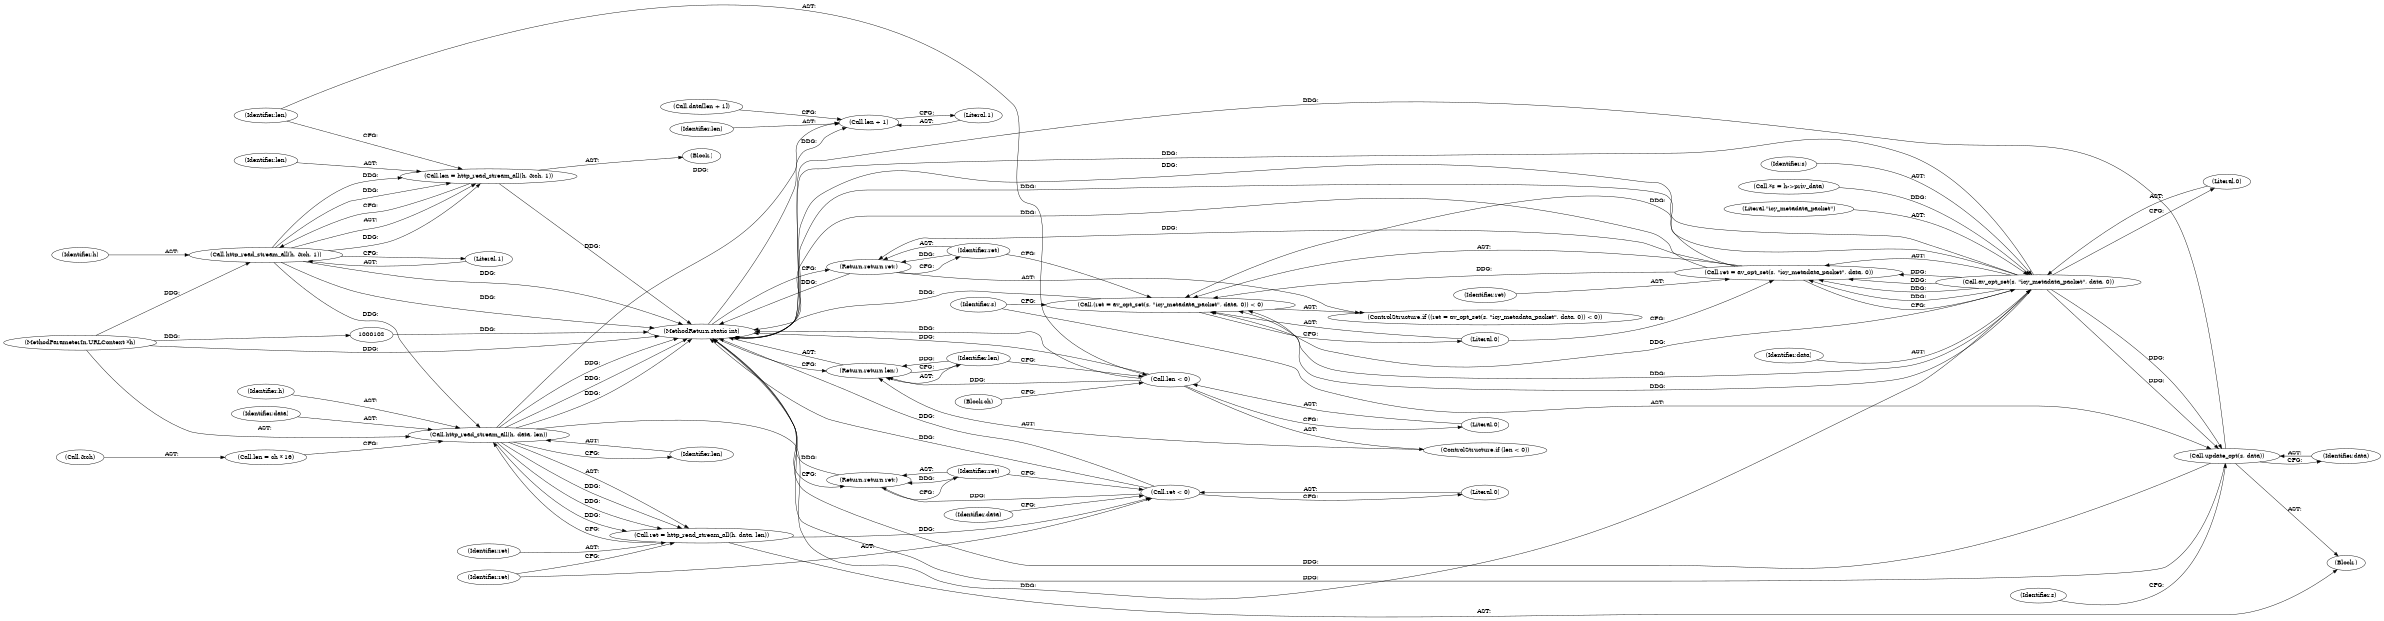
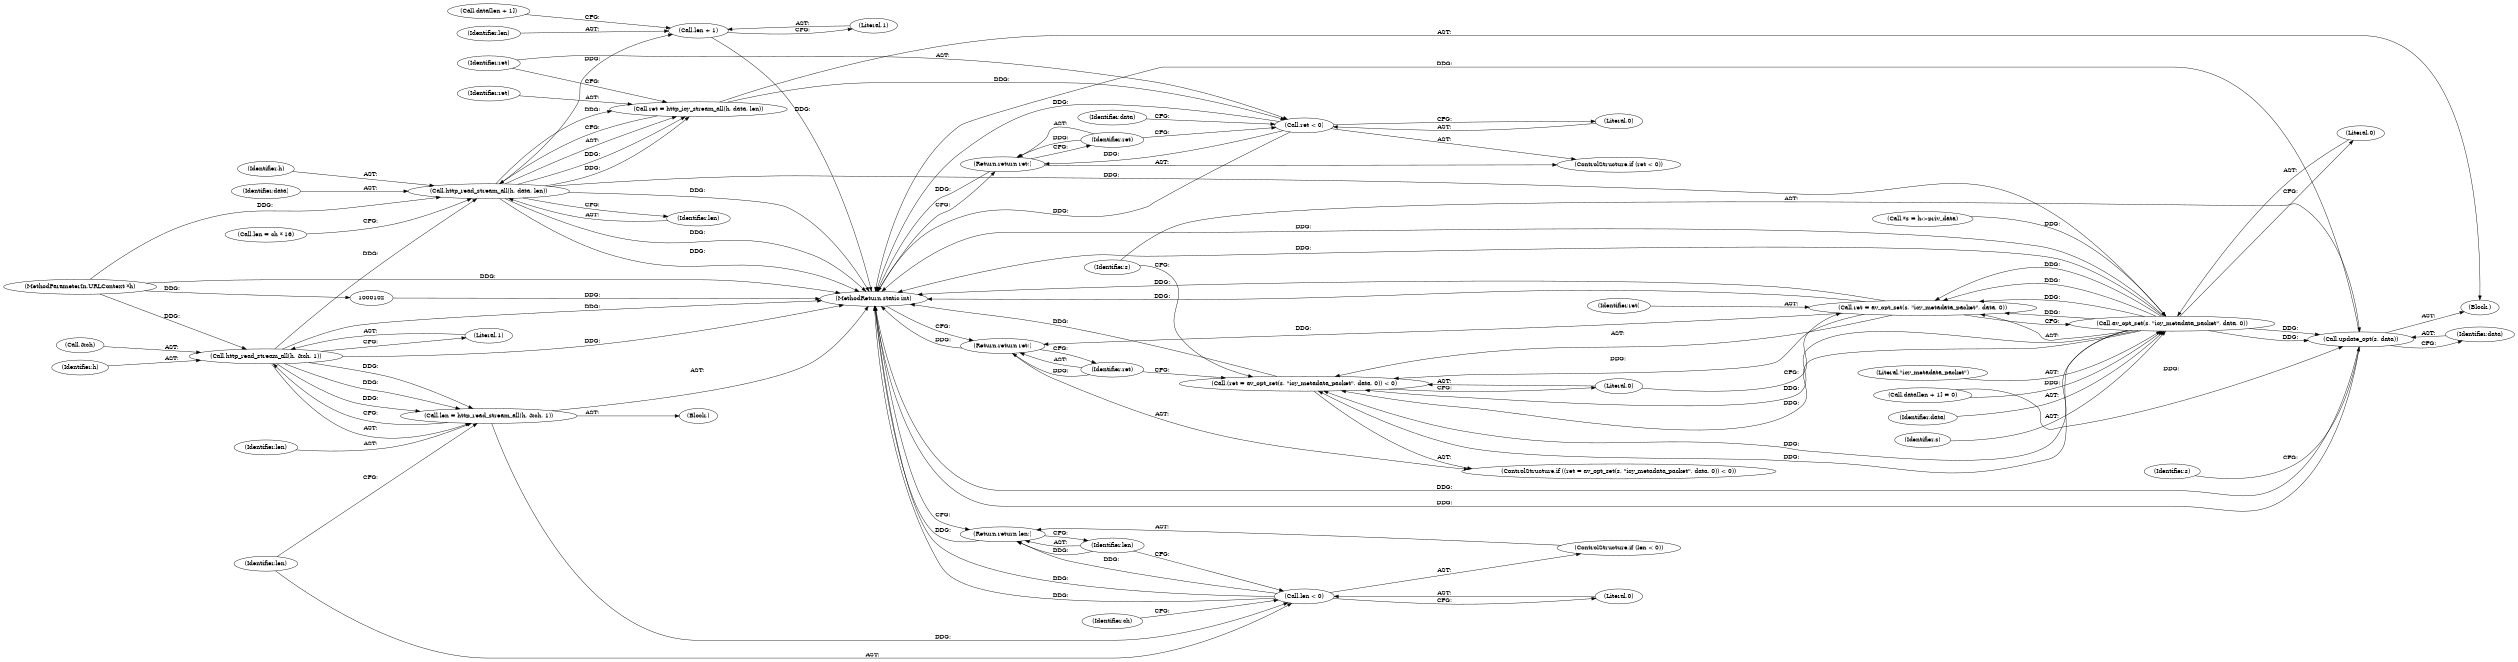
node "(ControlStructure,if (ret < 0))": added
edge "(MethodReturn,static int)" -> "(Call,len + 1)": reversed
edge "(Call,len = http_read_stream_all(h, &ch, 1))" -> "(MethodReturn,static int)": label "DDG: " -> "AST: "
edge "(Return,return len;)" -> "(MethodReturn,static int)": label "AST: " -> "DDG: "
node "(Call,data[len + 1] = 0)": added
node "(Block,ch)": label "(Block,ch)" -> "(Identifier,ch)"
edge "(MethodParameterIn,URLContext *h)" -> "(Call,http_read_stream_all(h, data, len))": label "AST: " -> "DDG: "
edge "(Call,&ch)" -> "(Call,len = ch * 16)": now "(Call,&ch)" -> "(Call,http_read_stream_all(h, &ch, 1))"
node "(Call,ret = http_read_stream_all(h, data, len))": label "(Call,ret = http_read_stream_all(h, data, len))" -> "(Call,ret = http_icy_stream_all(h, data, len))"
edge "(Call,len = http_read_stream_all(h, &ch, 1))" -> "(Call,len < 0)": added, label "DDG:"
